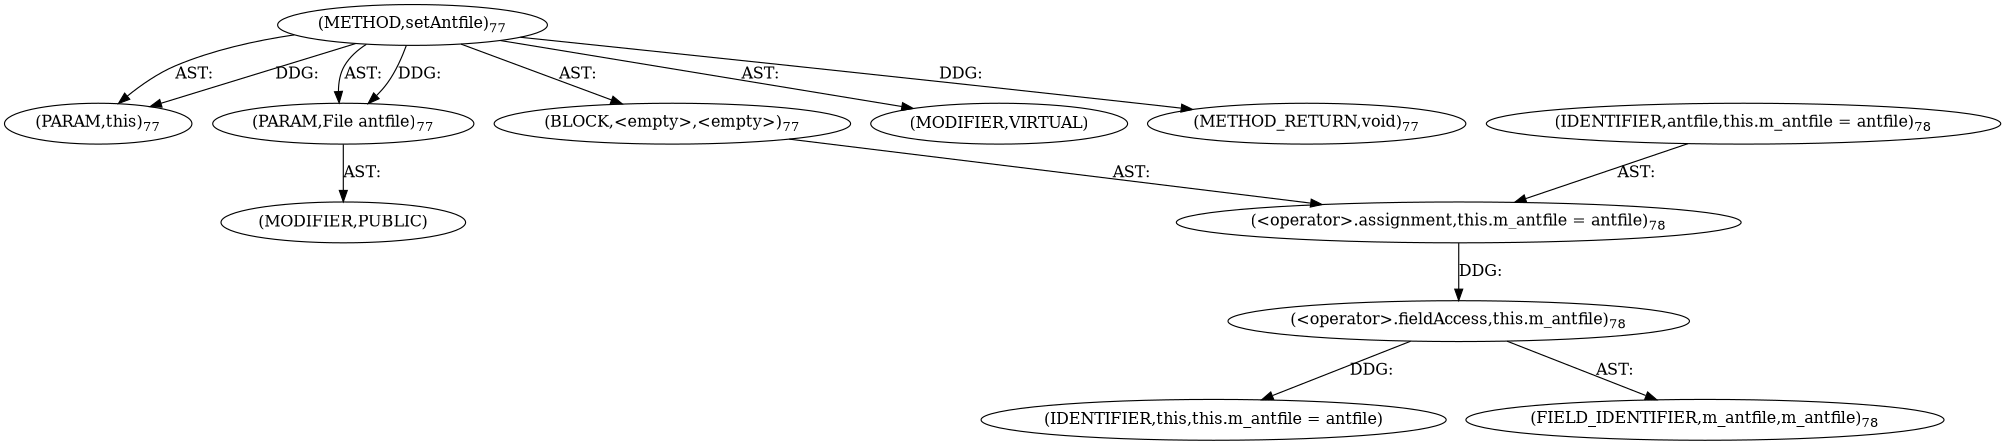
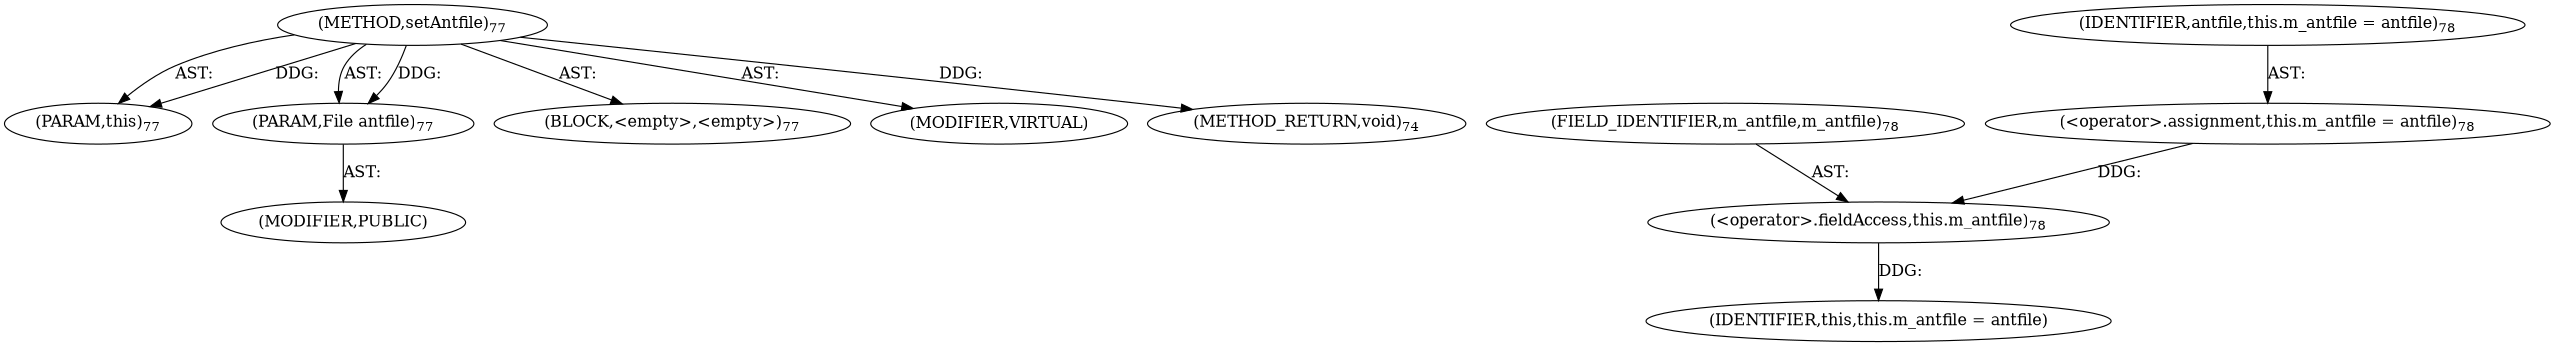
node "(METHOD_RETURN,void)": text "77" -> "74"
edge "(BLOCK,<empty>,<empty>)" -> "(<operator>.assignment,this.m_antfile = antfile)": removed, label "AST:"
edge "(<operator>.fieldAccess,this.m_antfile)" -> "(FIELD_IDENTIFIER,m_antfile,m_antfile)": reversed
